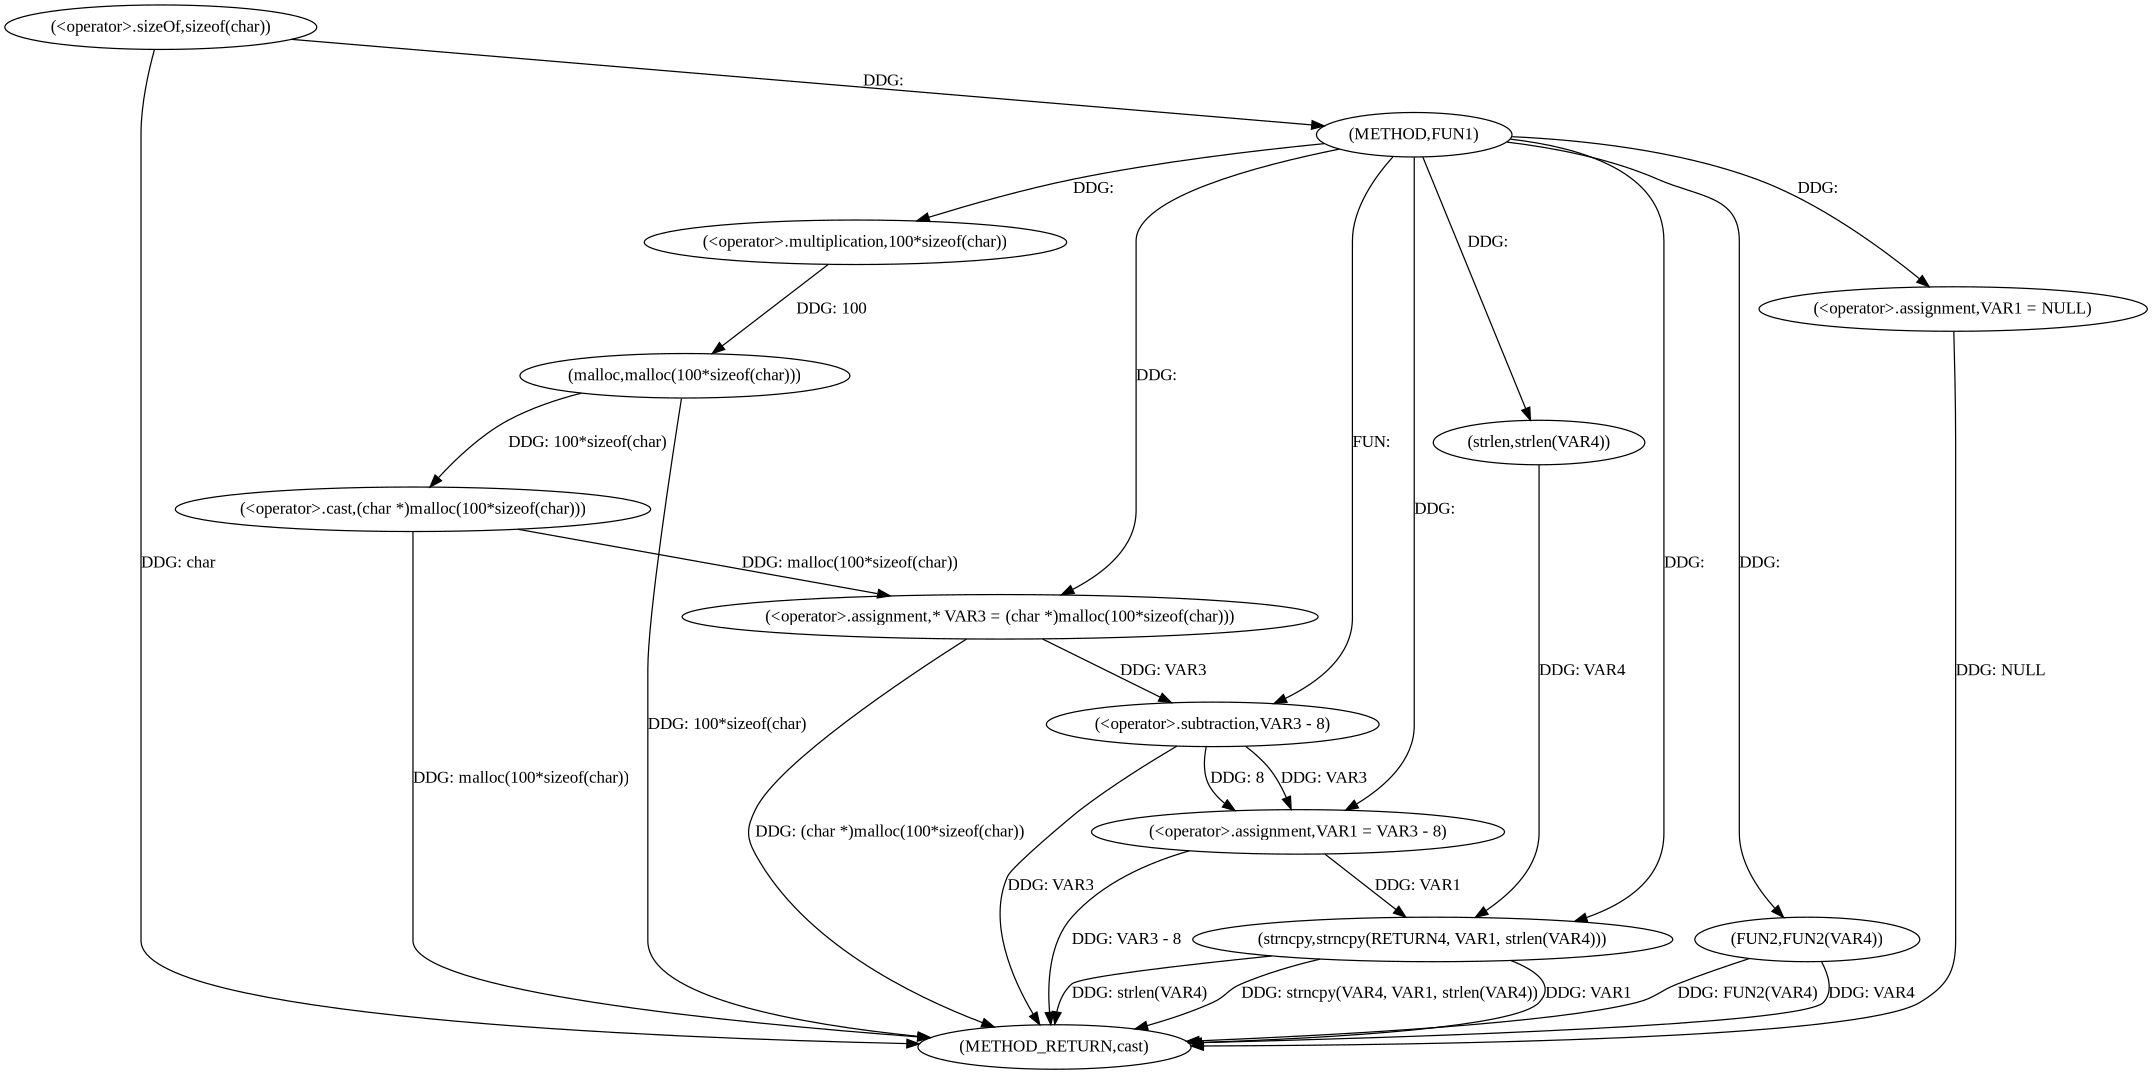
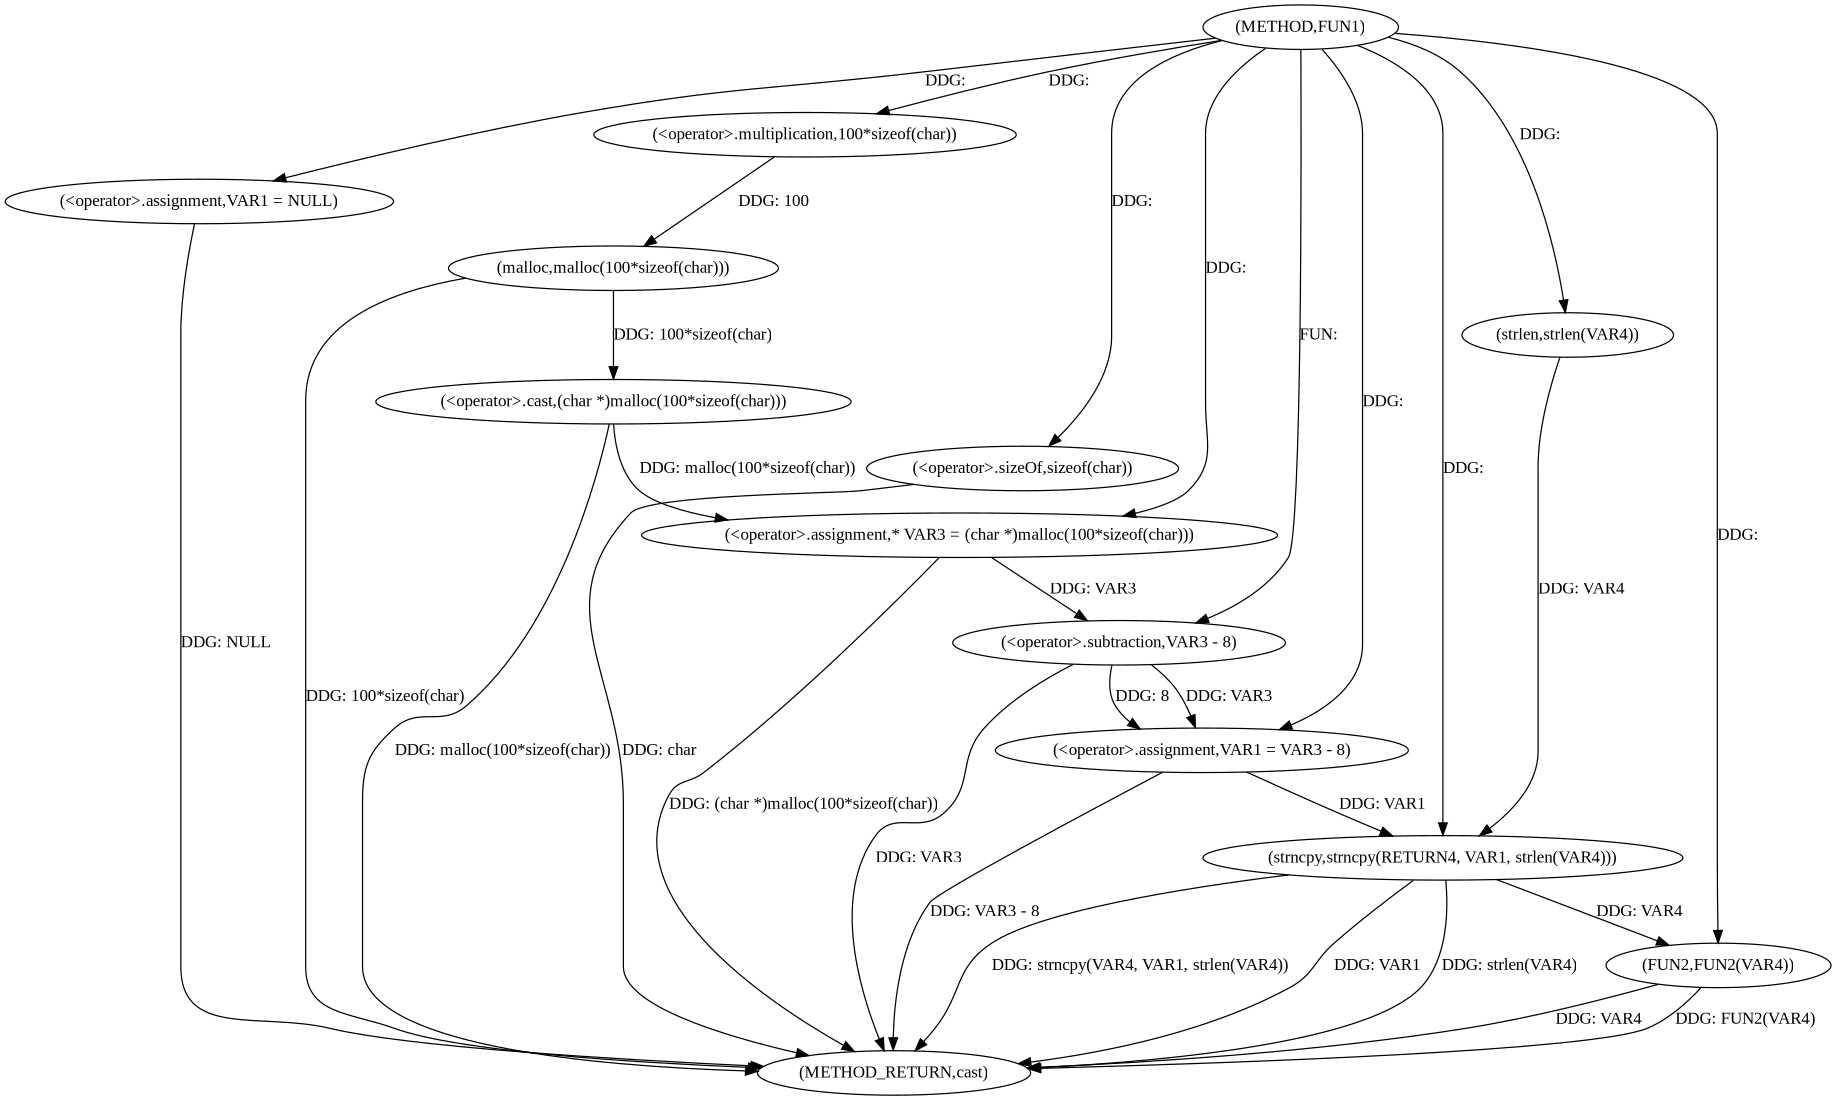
edge "(<operator>.sizeOf,sizeof(char))" -> "(METHOD,FUN1)": reversed
edge "(strncpy,strncpy(RETURN4, VAR1, strlen(VAR4)))" -> "(FUN2,FUN2(VAR4))": added, label "DDG: VAR4"
